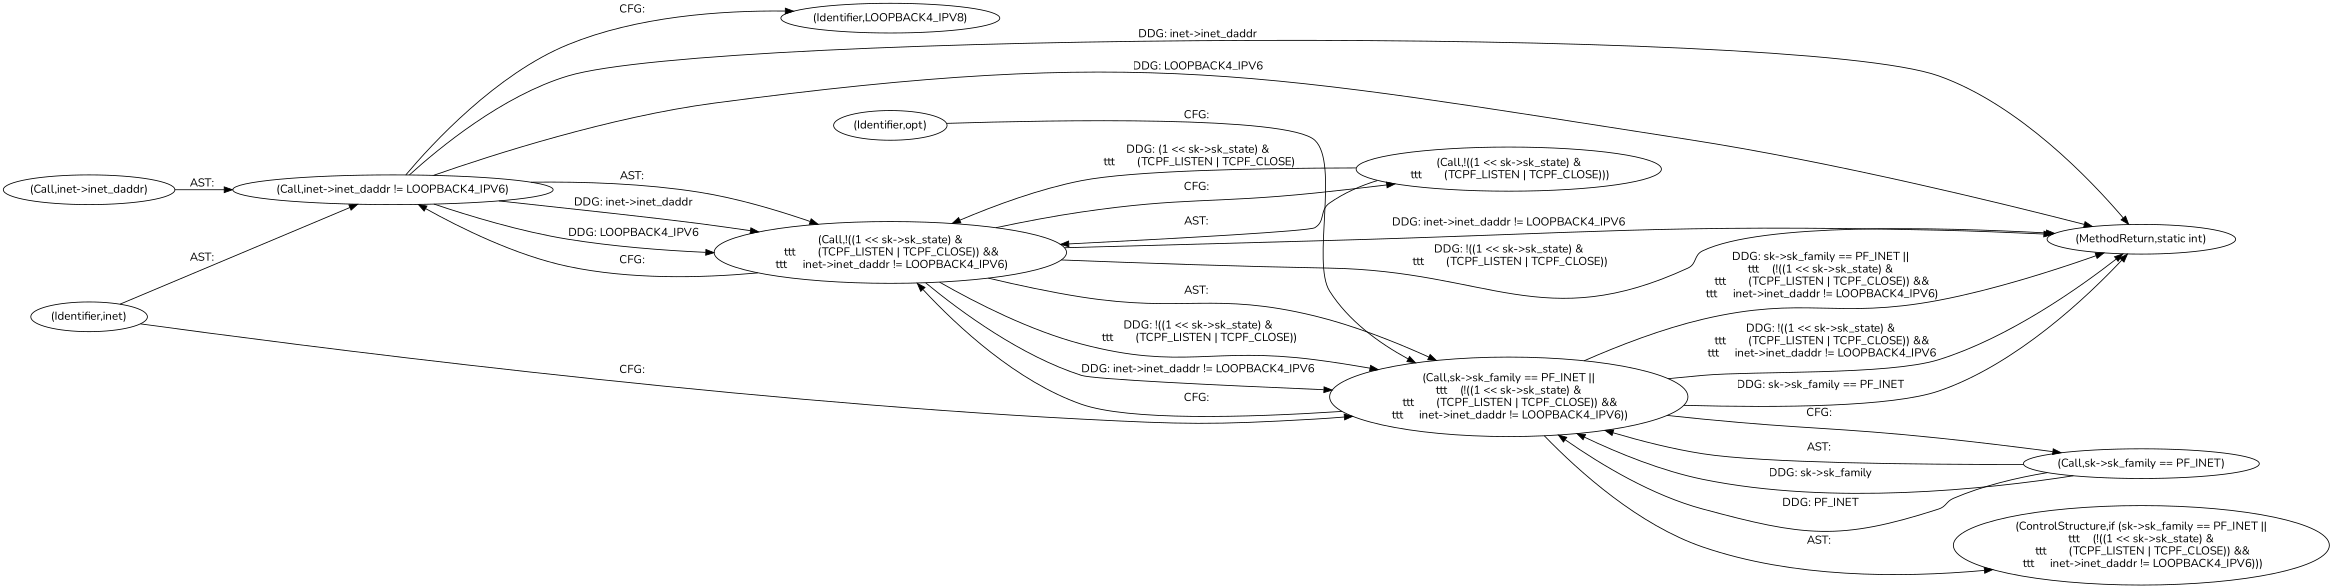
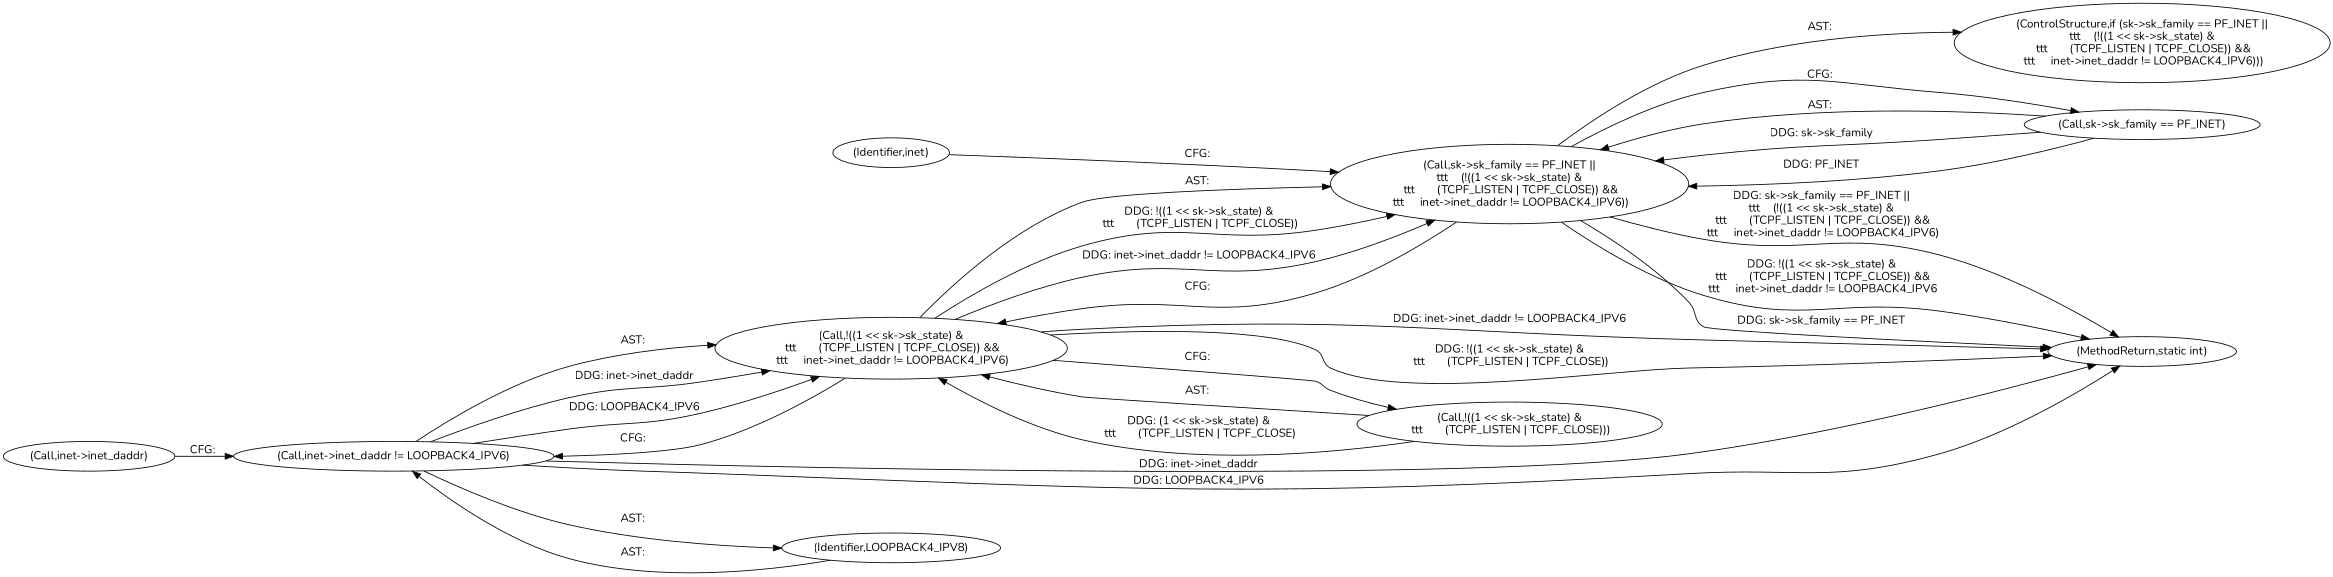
edge "(Call,inet->inet_daddr != LOOPBACK4_IPV6)" -> "(Identifier,LOOPBACK4_IPV8)": label "CFG: " -> "AST: "
node "(Identifier,opt)": removed
edge "(Call,inet->inet_daddr)" -> "(Call,inet->inet_daddr != LOOPBACK4_IPV6)": label "AST: " -> "CFG: "
edge "(Identifier,inet)" -> "(Call,inet->inet_daddr != LOOPBACK4_IPV6)": now "(Identifier,LOOPBACK4_IPV8)" -> "(Call,inet->inet_daddr != LOOPBACK4_IPV6)"
